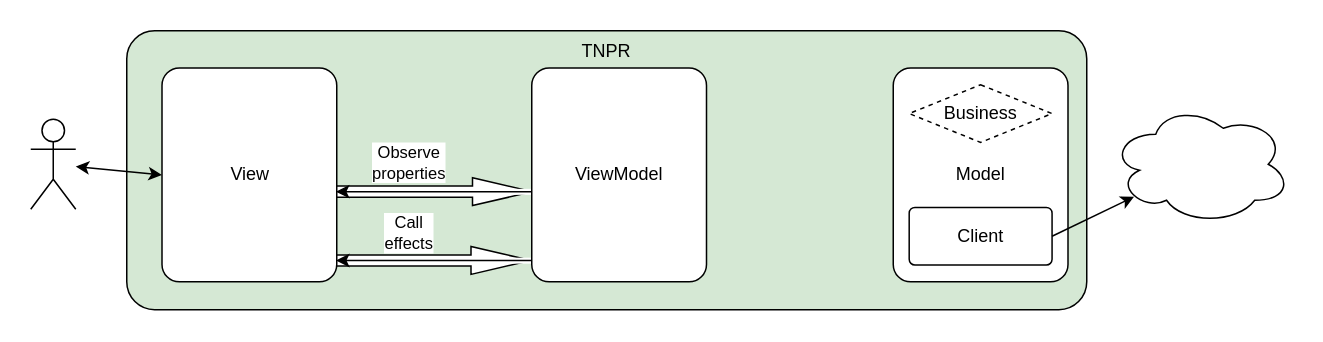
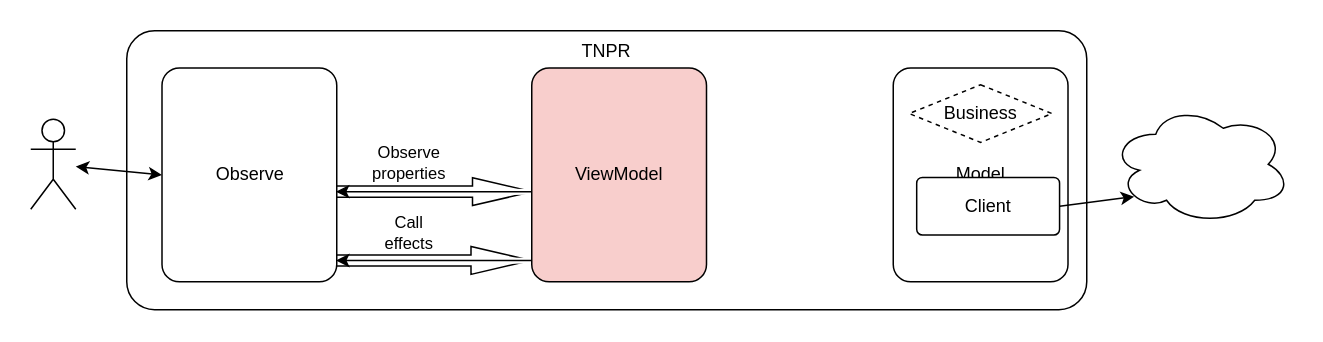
node "TNPR": fillcolor #d5e8d4 -> #ffffff
node "View": label "View" -> "Observe"
node "ViewModel": fillcolor #ffffff -> #f8cecc
node "Client": moved (981, 236) -> (988, 206)
